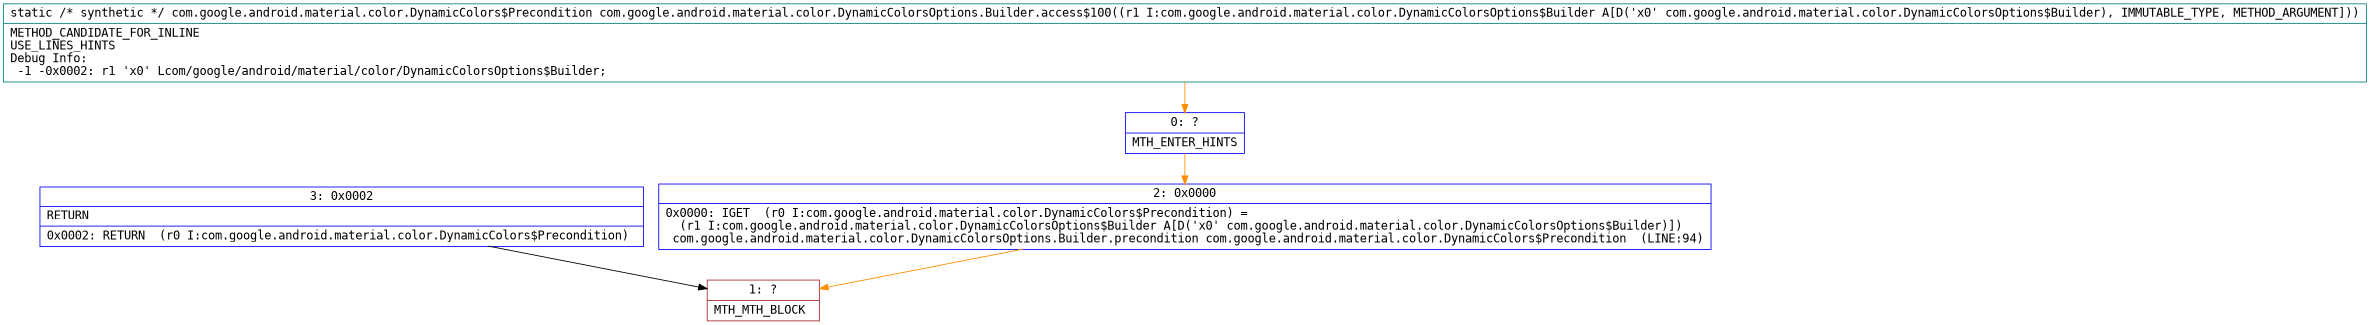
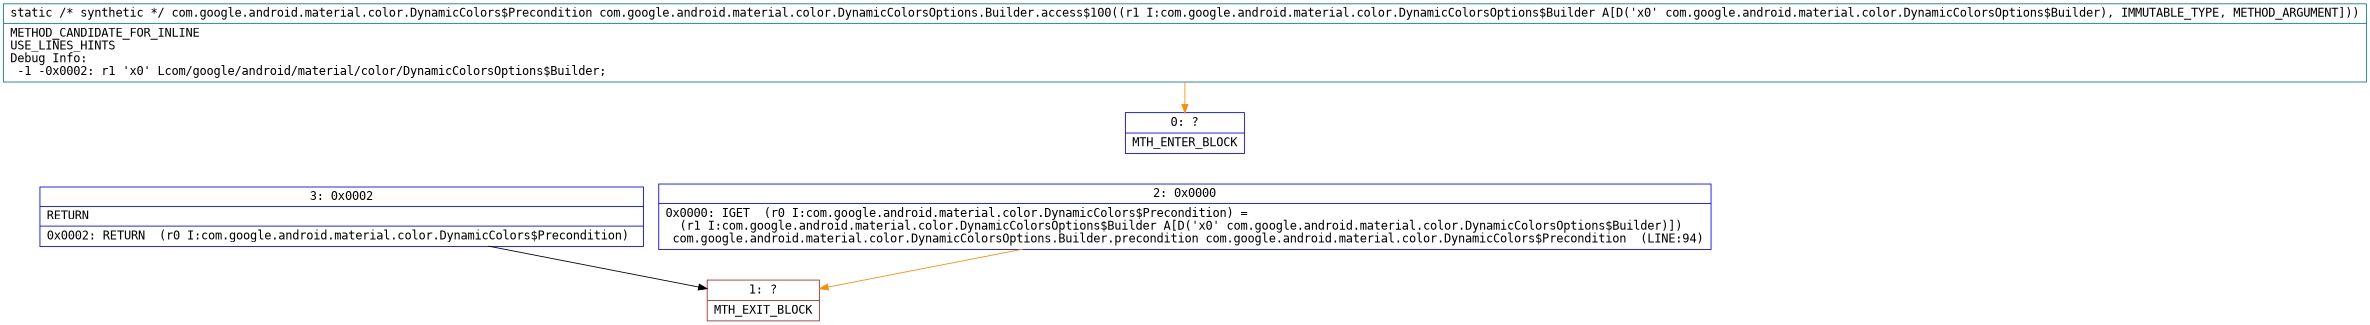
node "0: ?": text "MTH_ENTER_HINTS" -> "MTH_ENTER_BLOCK"
edge "0: ?" -> "2: 0x0000": removed
node "1: ?": text "MTH_MTH_BLOCK" -> "MTH_EXIT_BLOCK"
